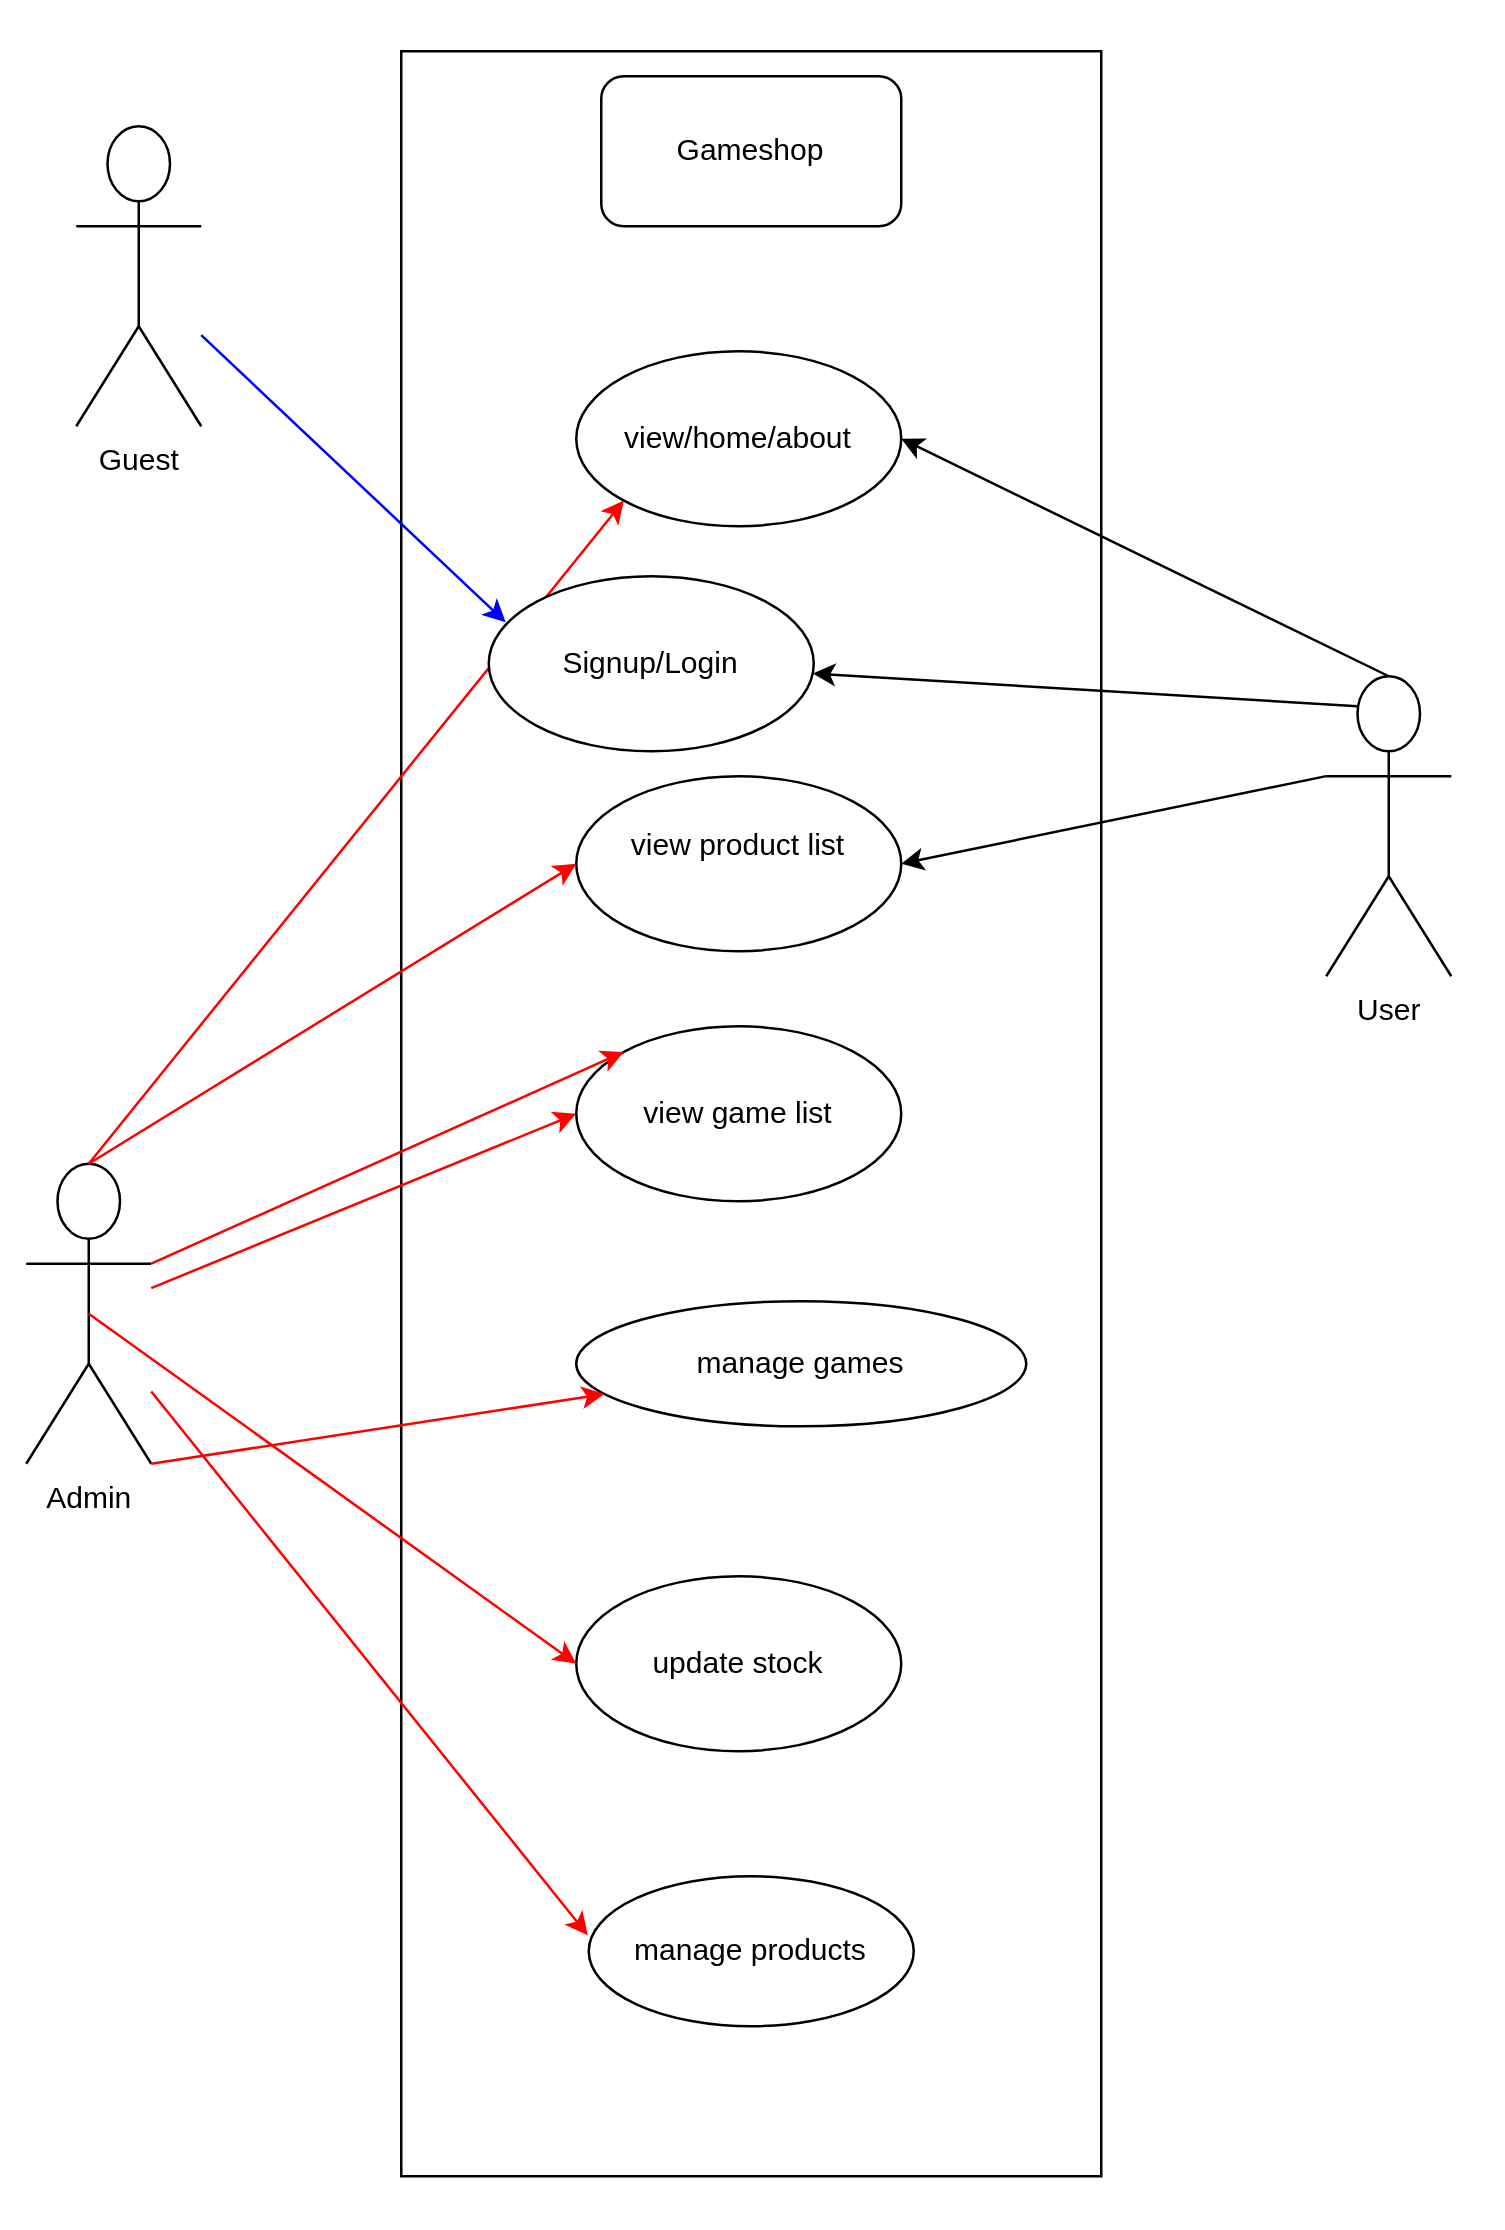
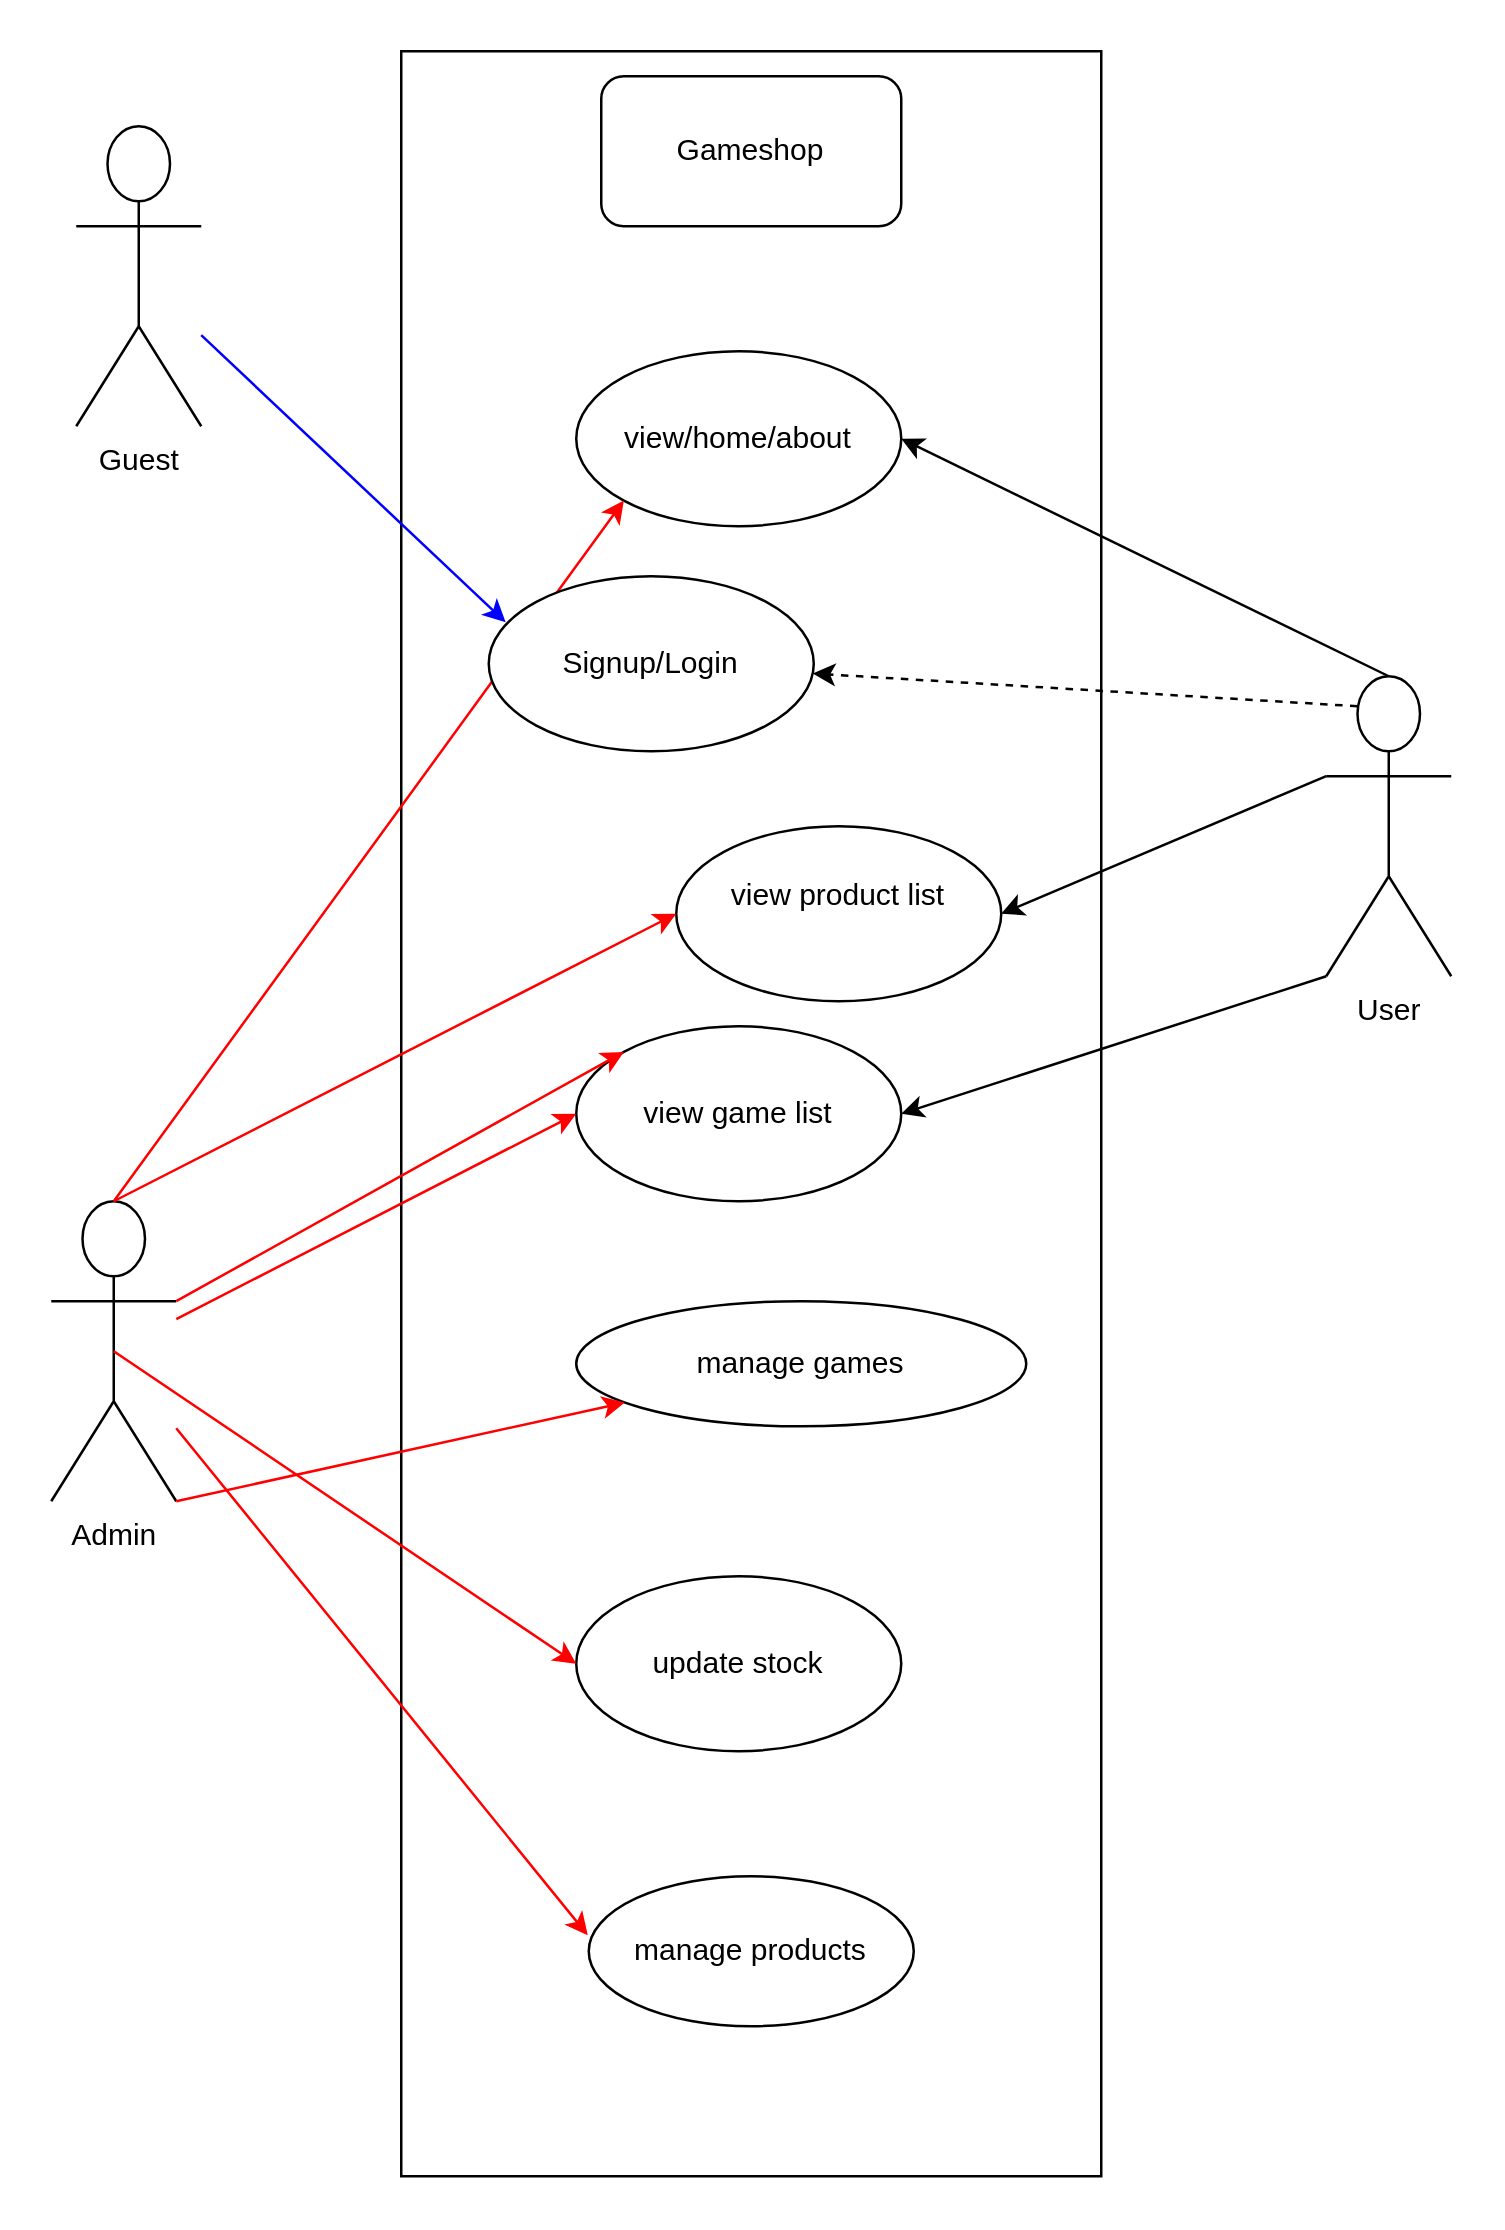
edge "User" -> "Signup/Login": style solid -> dashed
node "view product list": moved (739, 864) -> (839, 914)
edge "User" -> "view game list": added
node "Admin": moved (89, 1314) -> (114, 1351)
